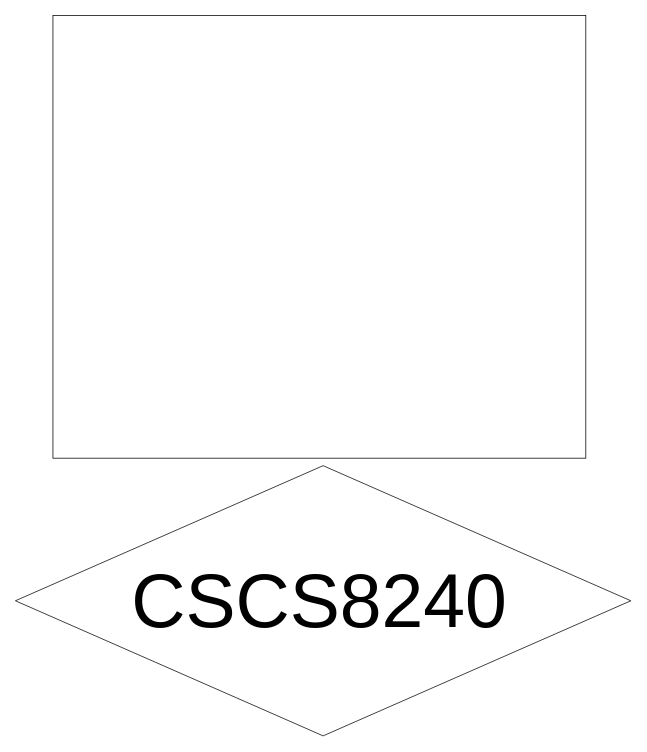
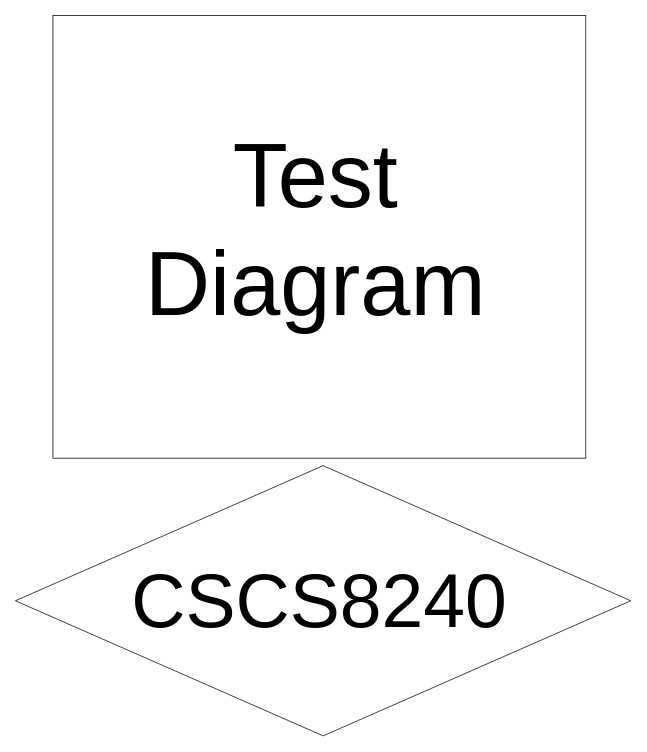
node "Test Diagram": added
